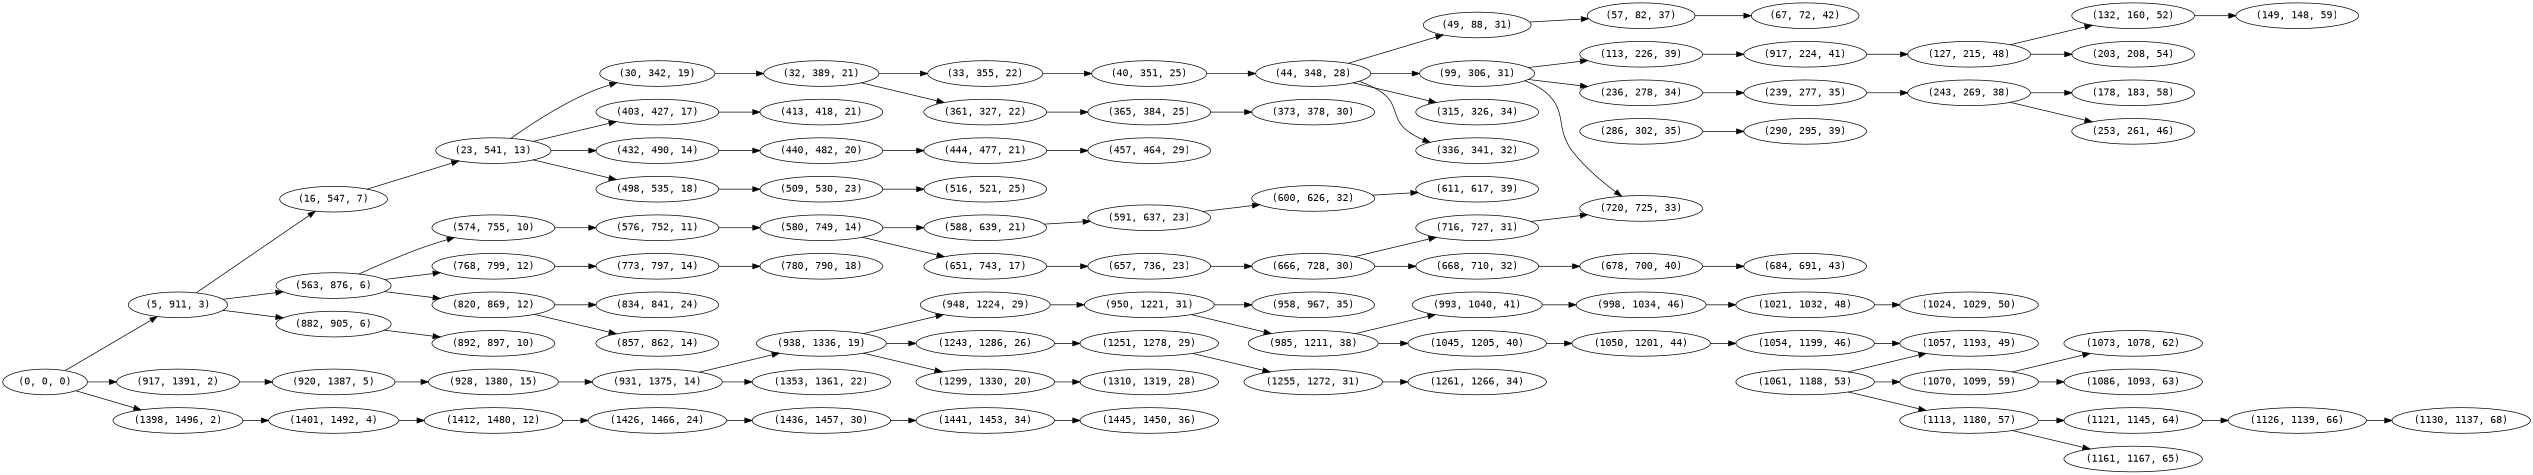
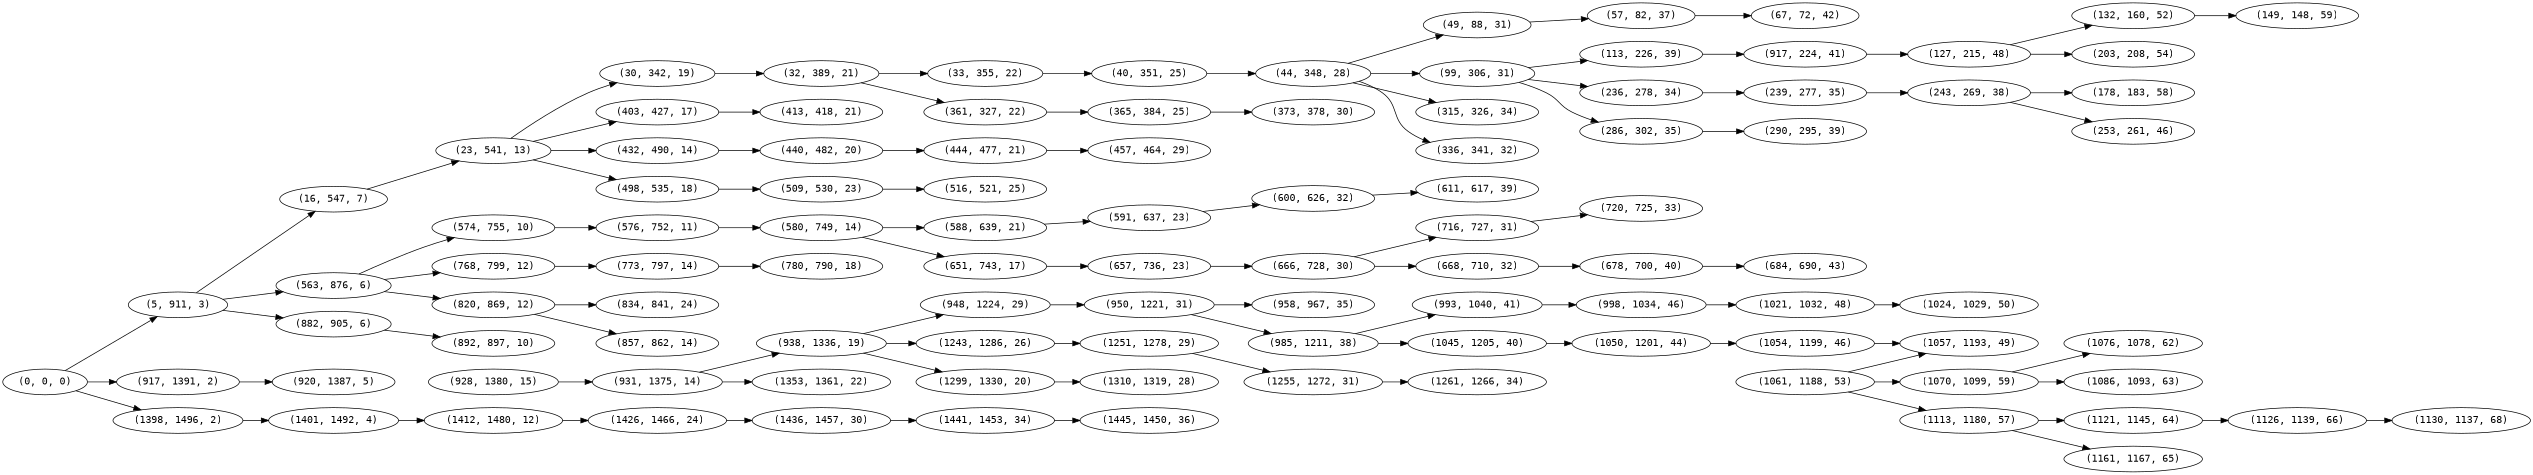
edge "(99, 306, 31)" -> "(720, 725, 33)": now "(99, 306, 31)" -> "(286, 302, 35)"
node "(684, 691, 43)": label "(684, 691, 43)" -> "(684, 690, 43)"
node "(1073, 1078, 62)": label "(1073, 1078, 62)" -> "(1076, 1078, 62)"
edge "(920, 1387, 5)" -> "(928, 1380, 15)": removed
